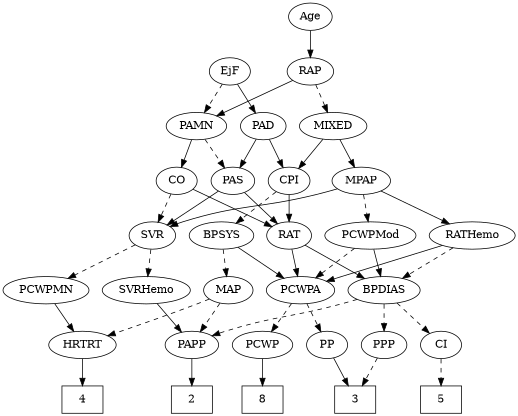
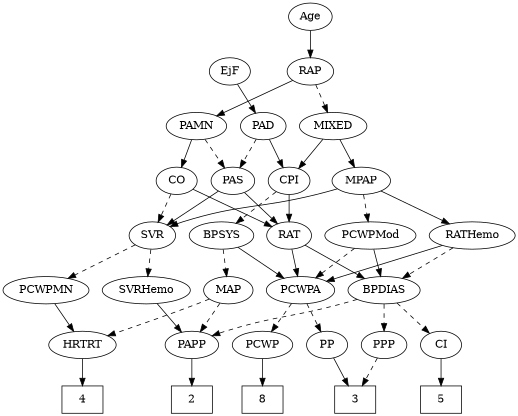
edge "EjF" -> "PAMN": removed
edge "PAD" -> "PAS": style solid -> dashed
edge "CI" -> "5": style dashed -> solid
